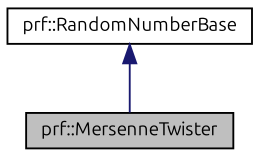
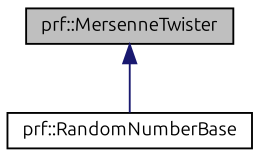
edge "prf::MersenneTwister" -> "prf::RandomNumberBase": reversed
